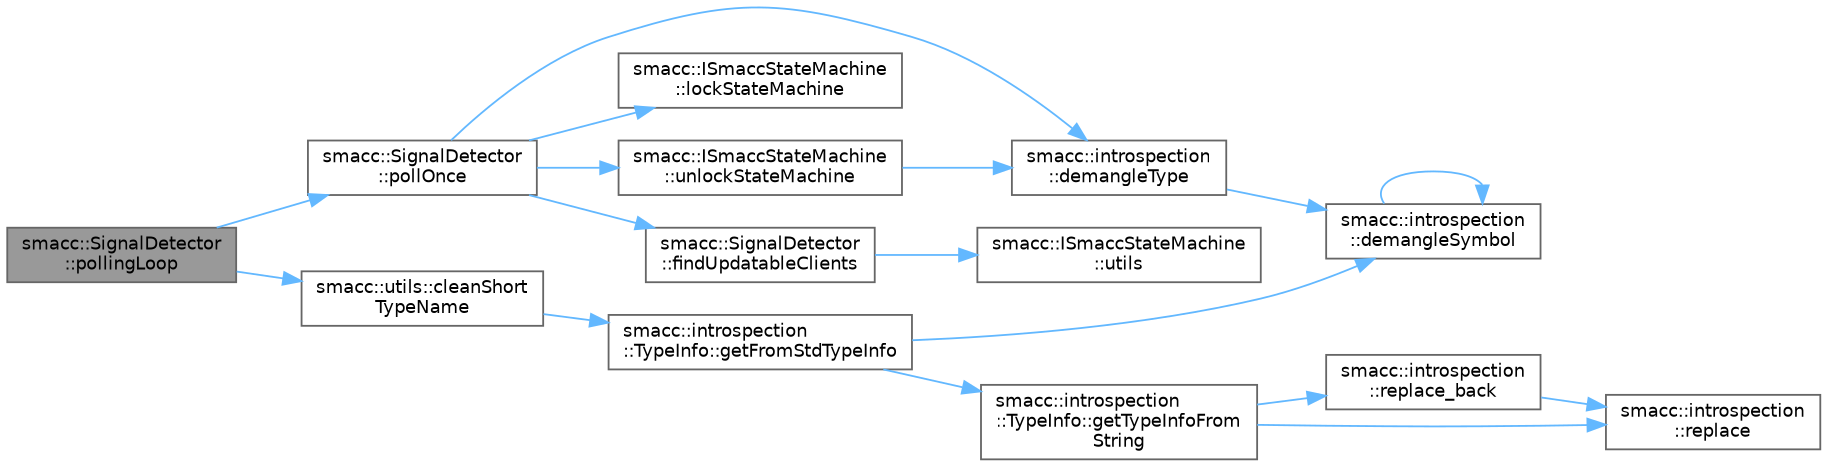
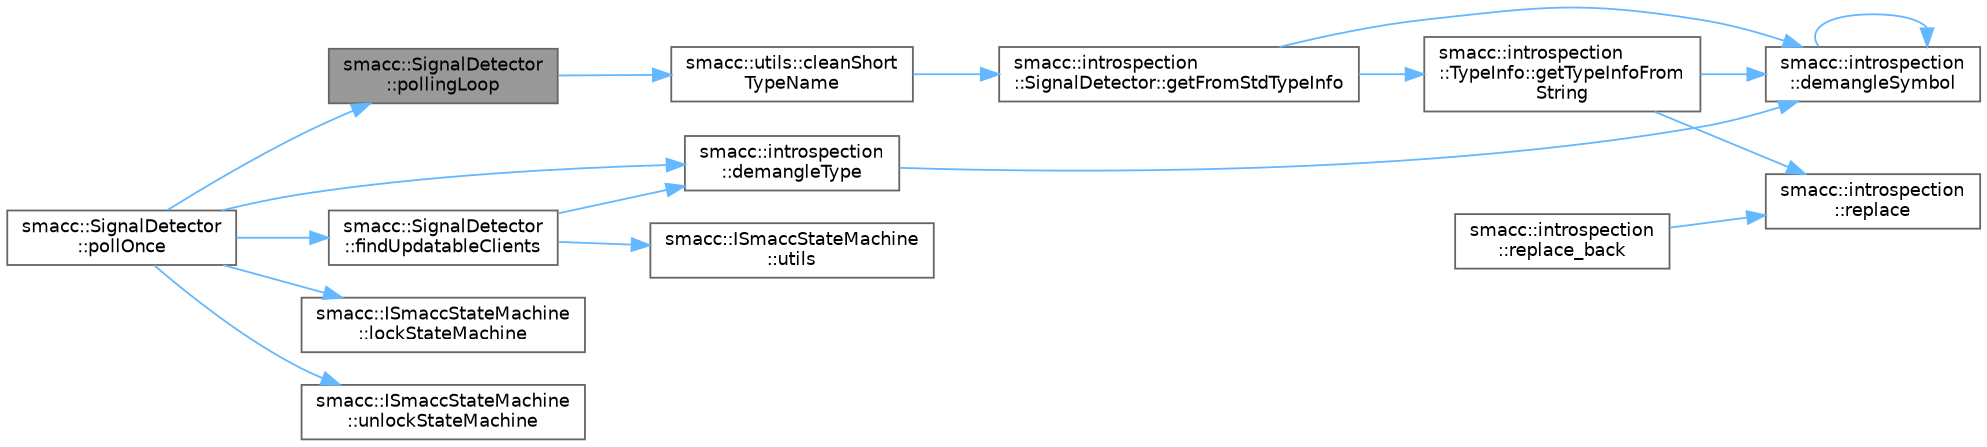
edge "smacc::ISmaccStateMachine ::unlockStateMachine" -> "smacc::introspection ::demangleType": now "smacc::SignalDetector ::findUpdatableClients" -> "smacc::introspection ::demangleType"
edge "smacc::SignalDetector ::pollingLoop" -> "smacc::SignalDetector ::pollOnce": reversed
node "smacc::introspection ::TypeInfo::getFromStdTypeInfo": label "smacc::introspection ::TypeInfo::getFromStdTypeInfo" -> "smacc::introspection ::SignalDetector::getFromStdTypeInfo"
edge "smacc::introspection ::TypeInfo::getTypeInfoFrom String" -> "smacc::introspection ::replace_back": now "smacc::introspection ::TypeInfo::getTypeInfoFrom String" -> "smacc::introspection ::demangleSymbol"
